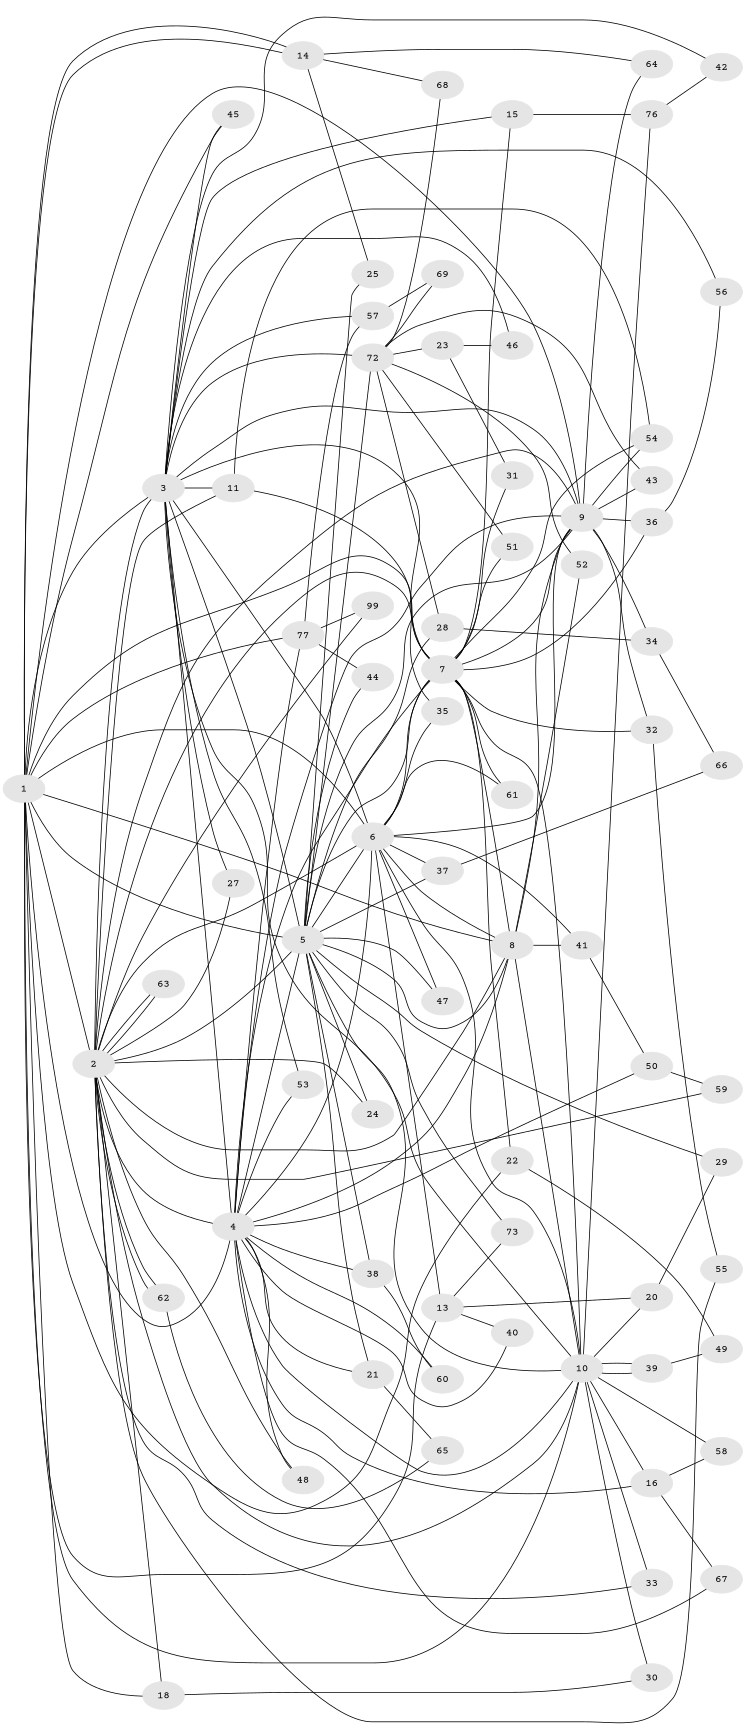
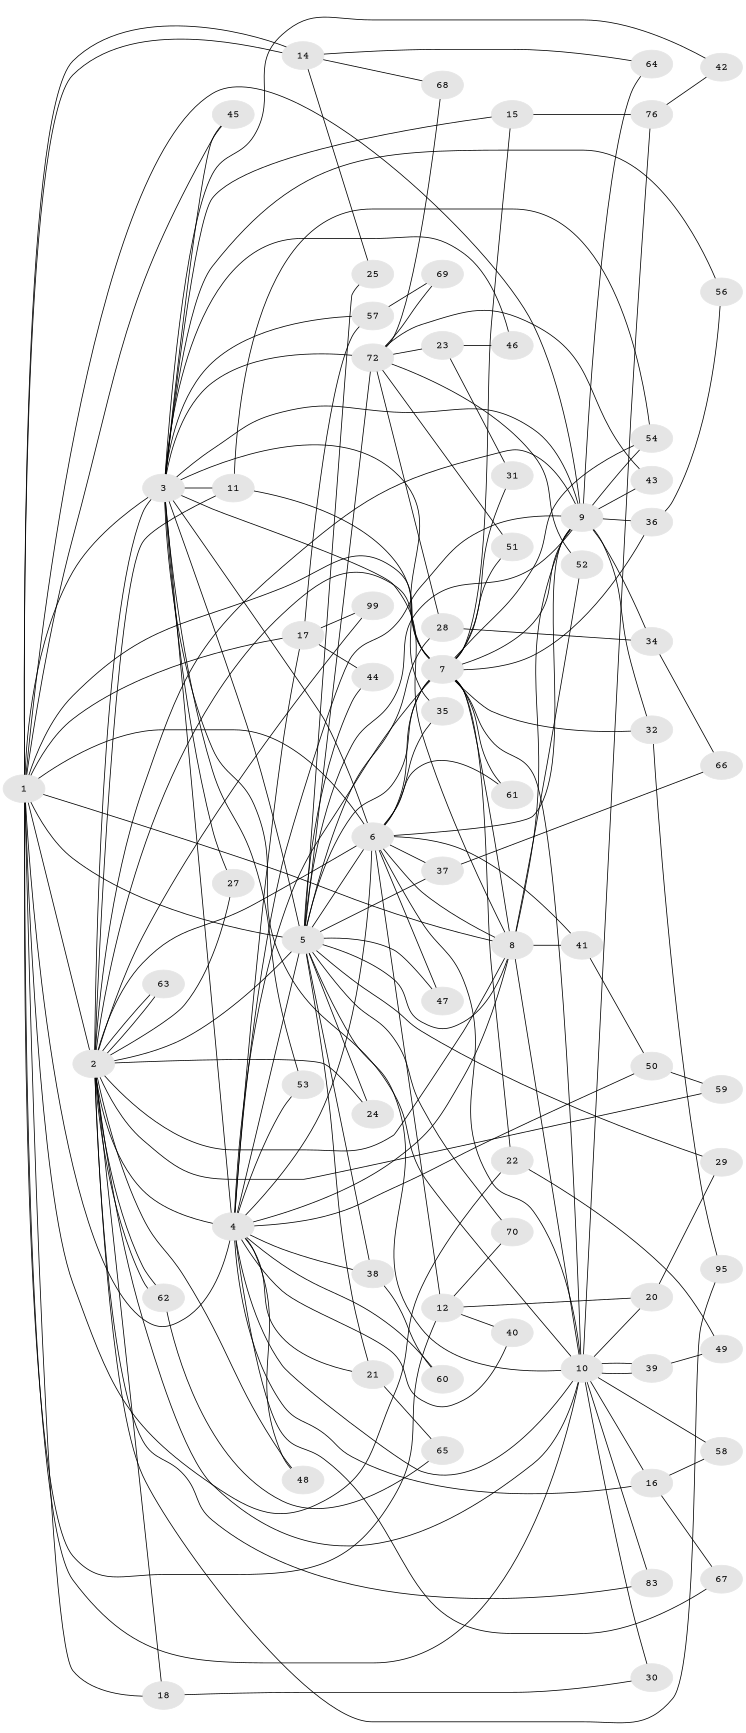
node "77": label "77" -> "17"
edge "3" -- "8": added
node "73": label "73" -> "70"
node "55": label "55" -> "95"
node "13": label "13" -> "12"
node "33": label "33" -> "83"
